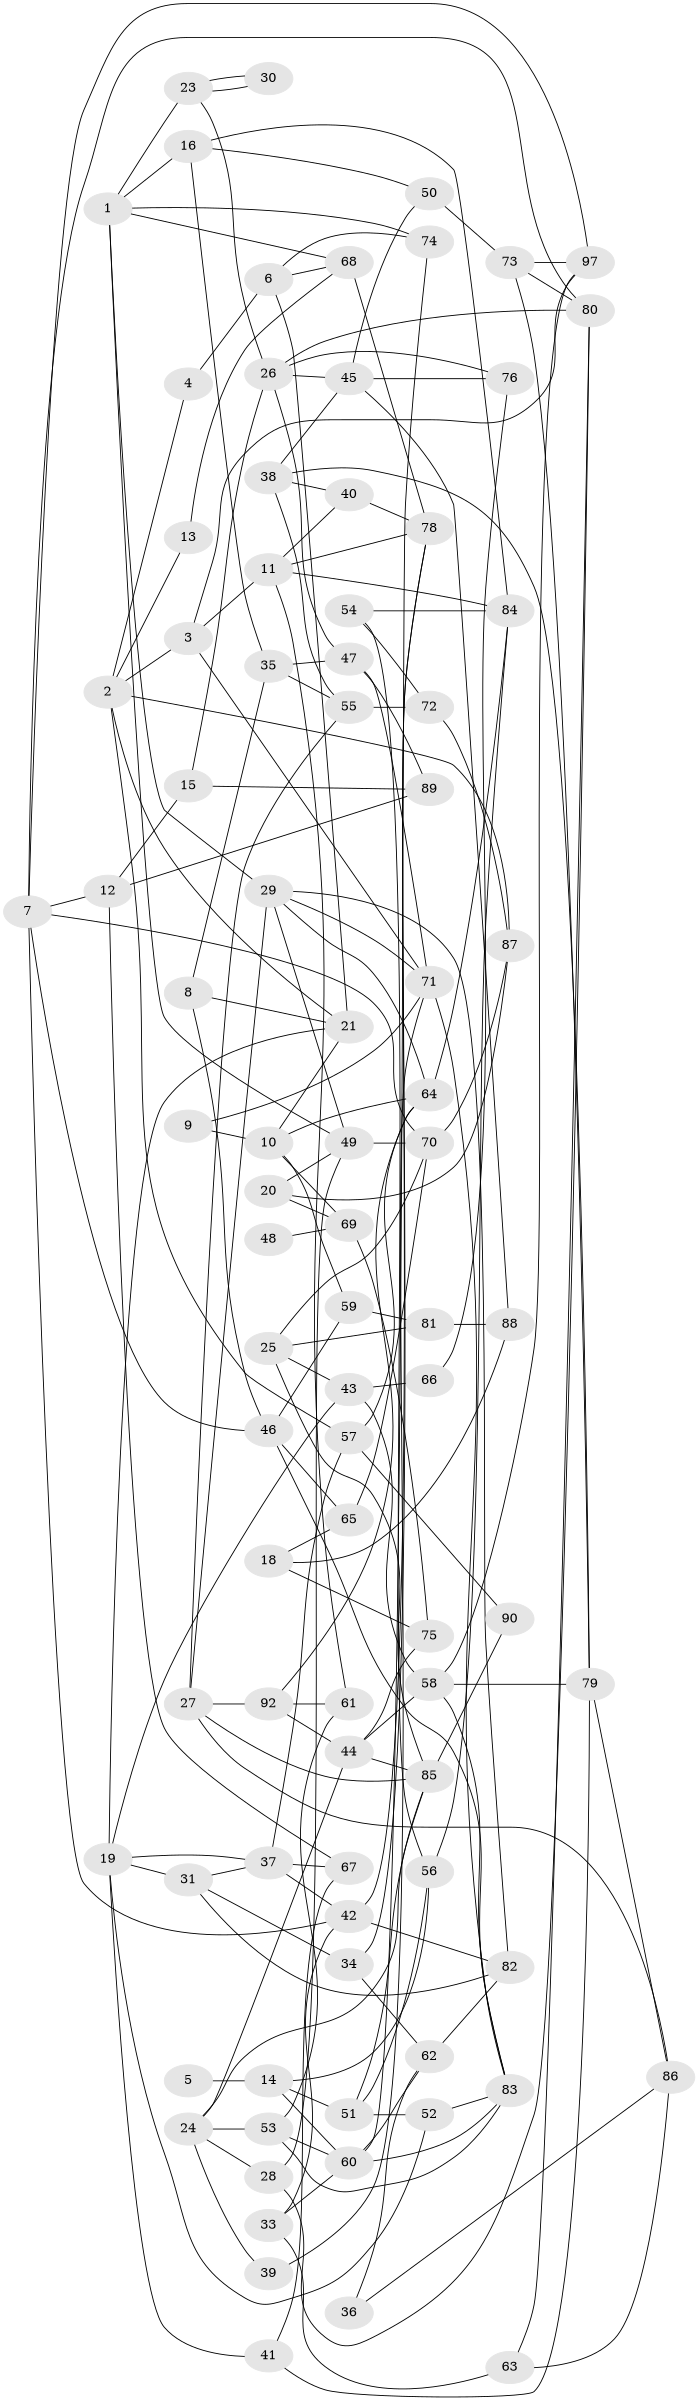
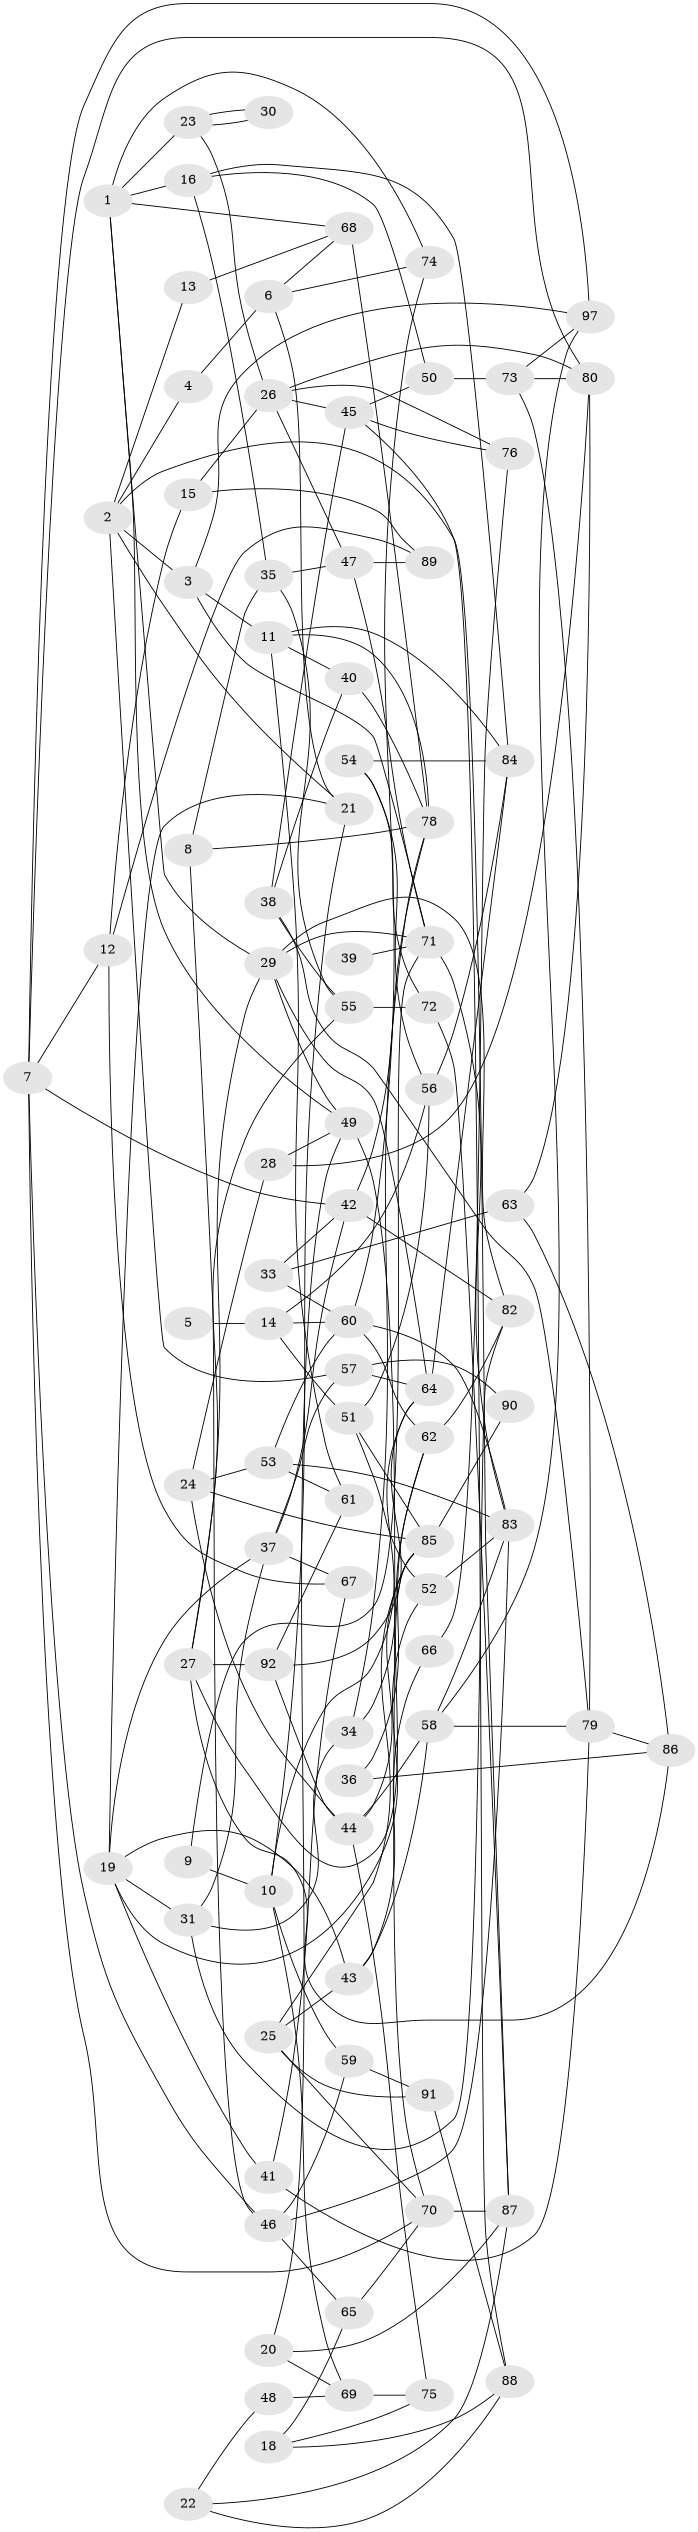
edge "8" -- "21": now "8" -- "78"
node "81": label "81" -> "91"
edge "24" -- "39": removed
node "22": added
